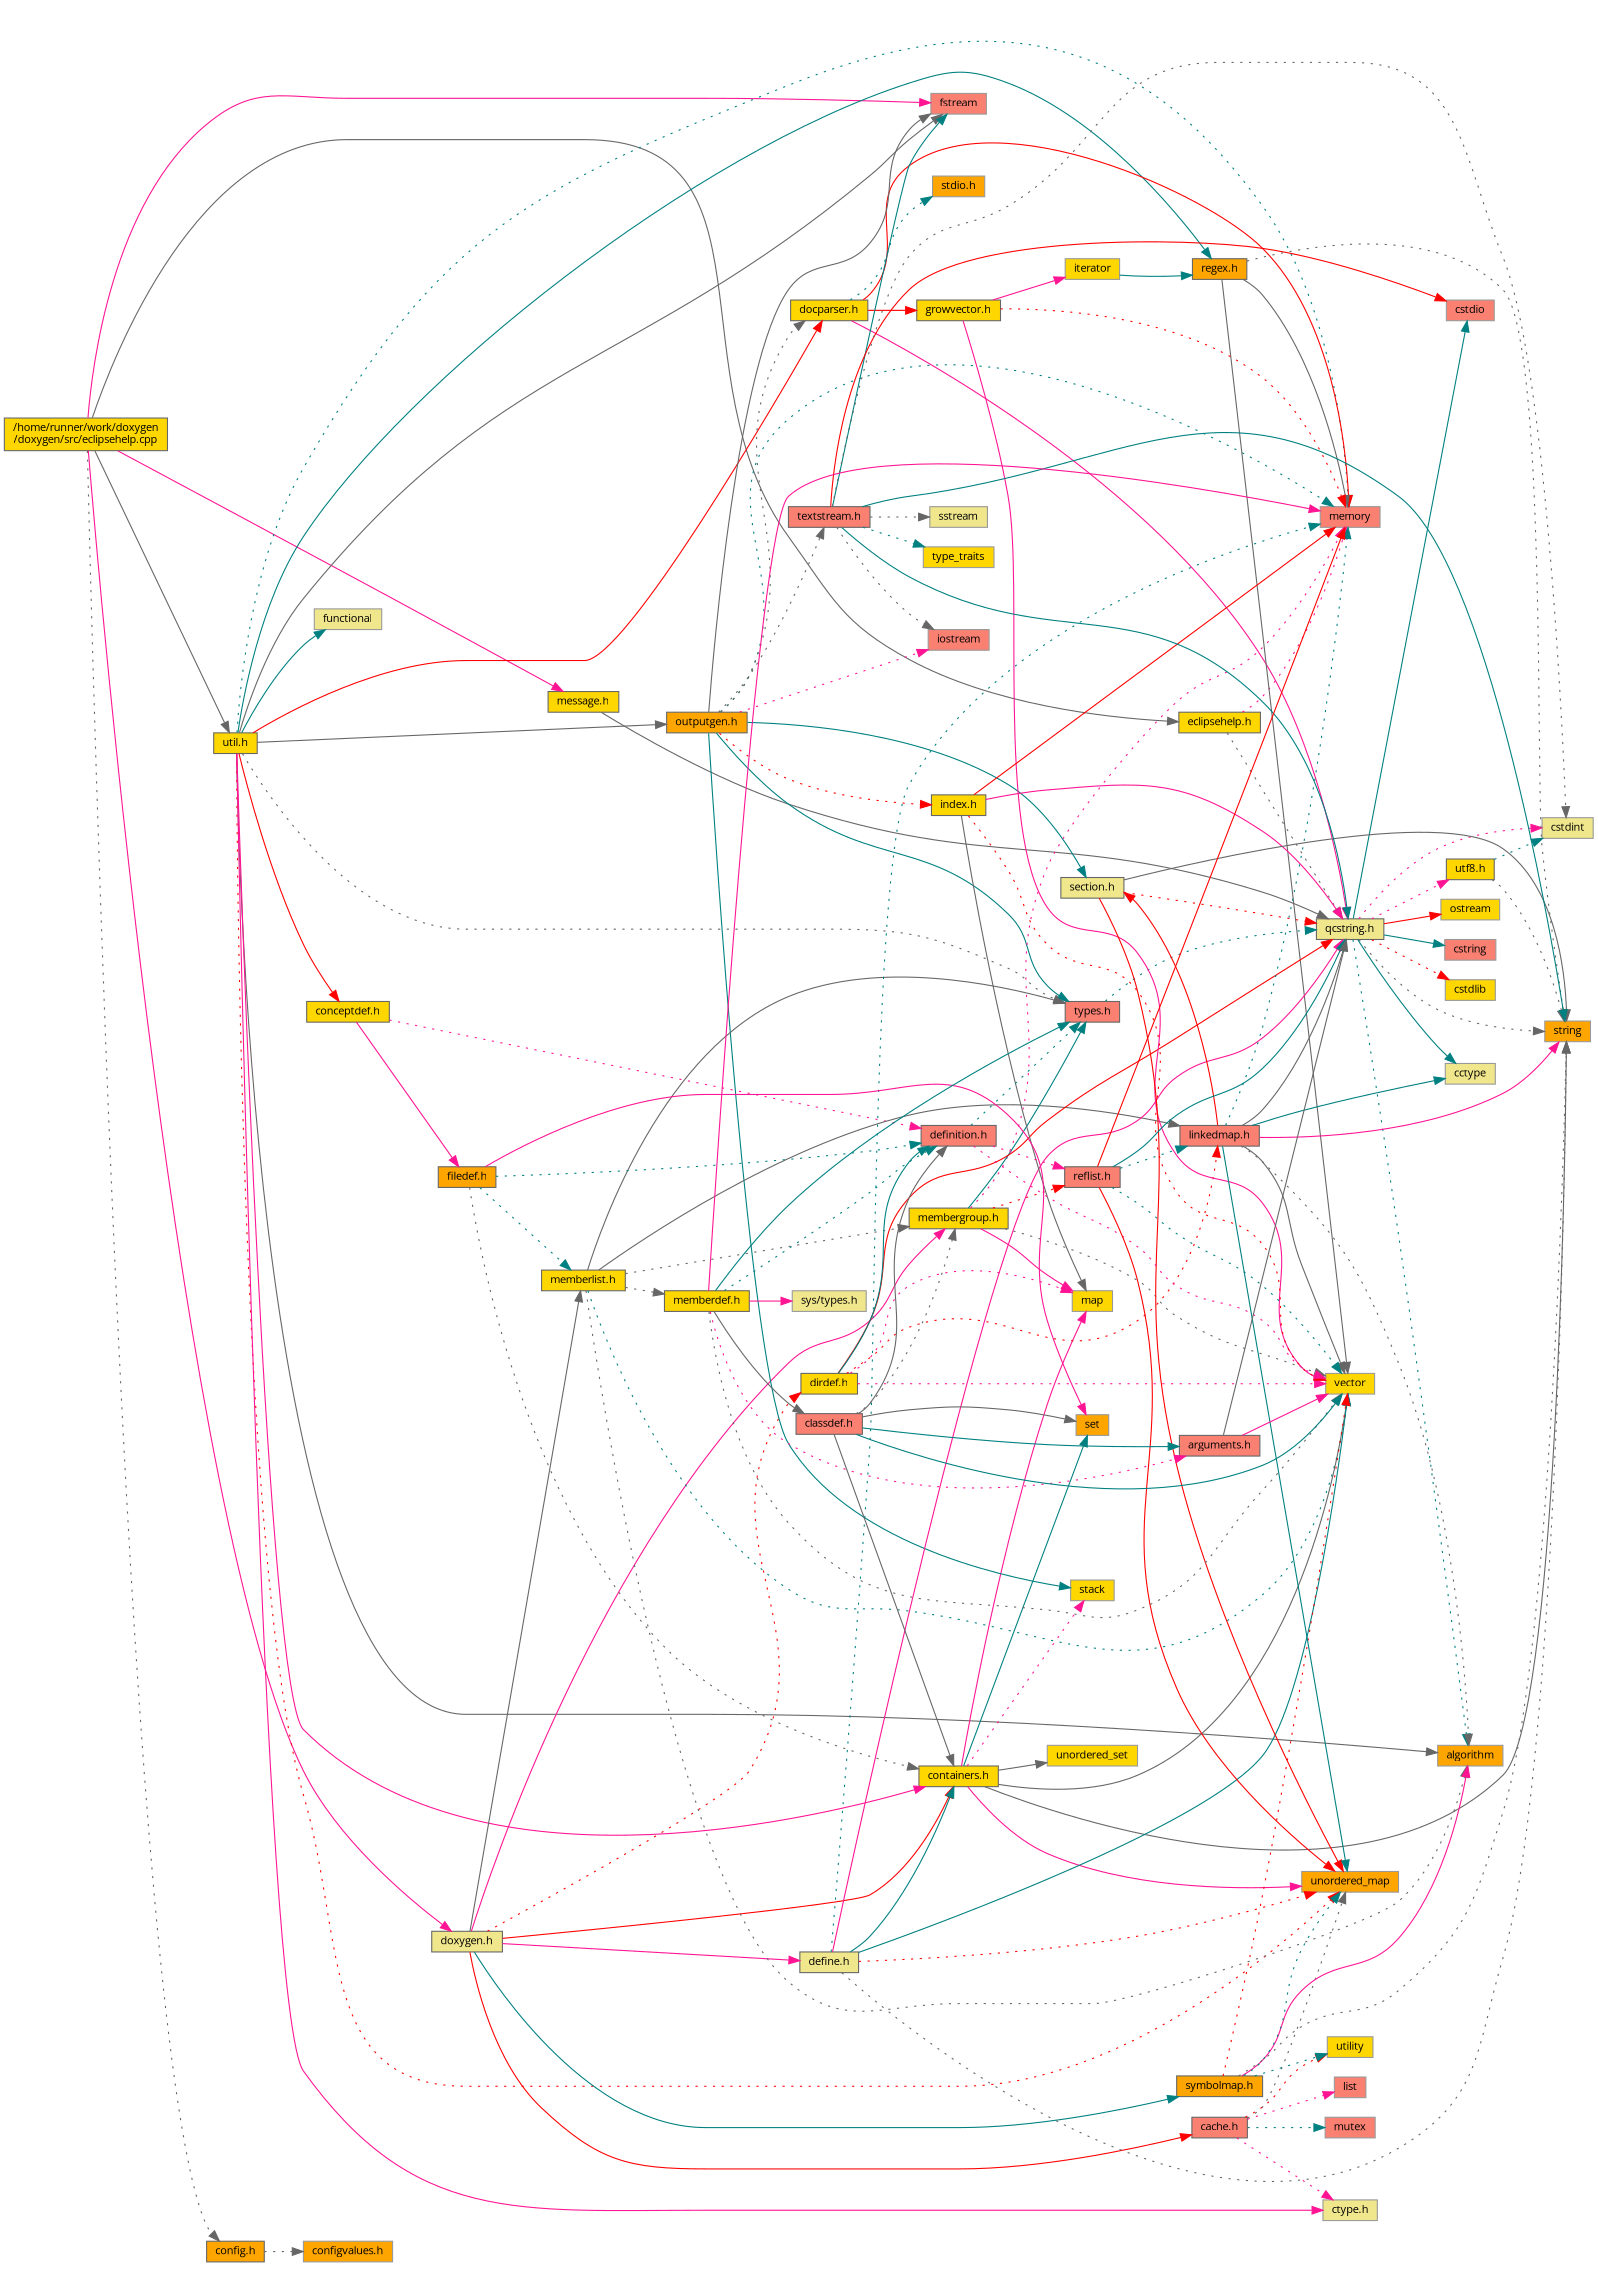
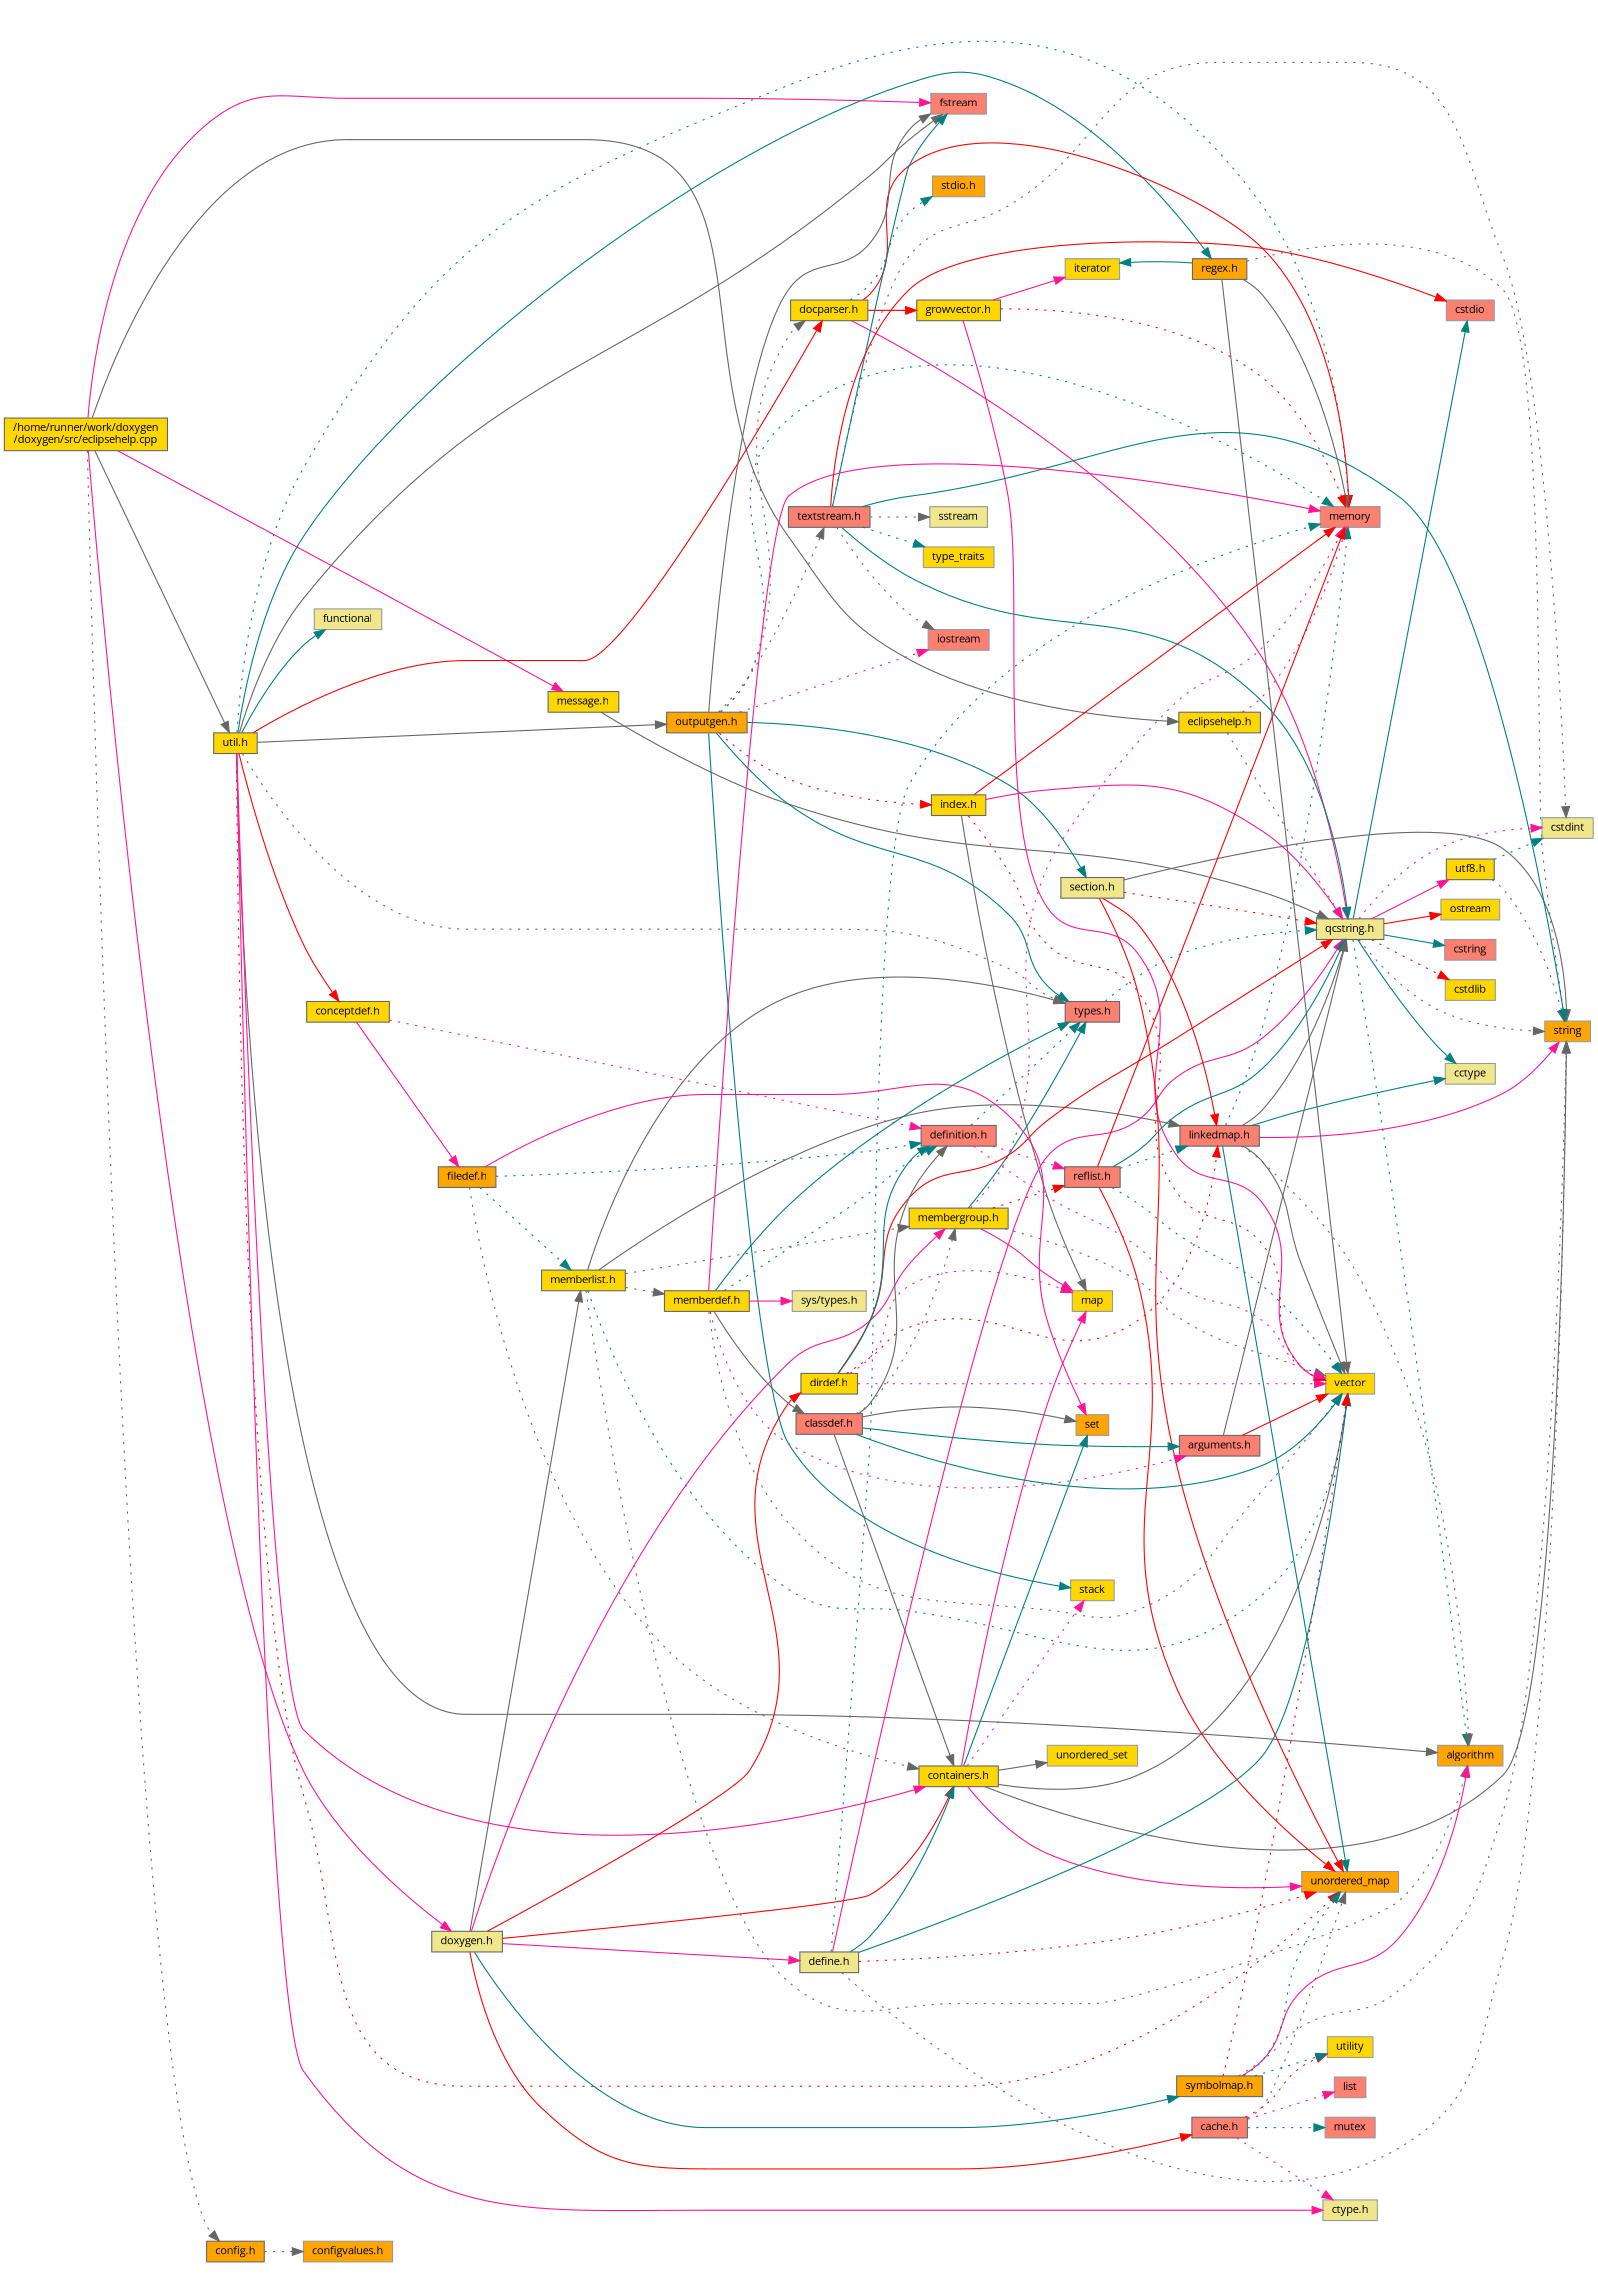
edge "iterator" -> "regex.h": reversed
edge "qcstring.h" -> "utf8.h": style dotted -> solid
edge "linkedmap.h" -> "section.h": reversed
edge "arguments.h" -> "vector": color deeppink -> red
edge "doxygen.h" -> "dirdef.h": style dotted -> solid
